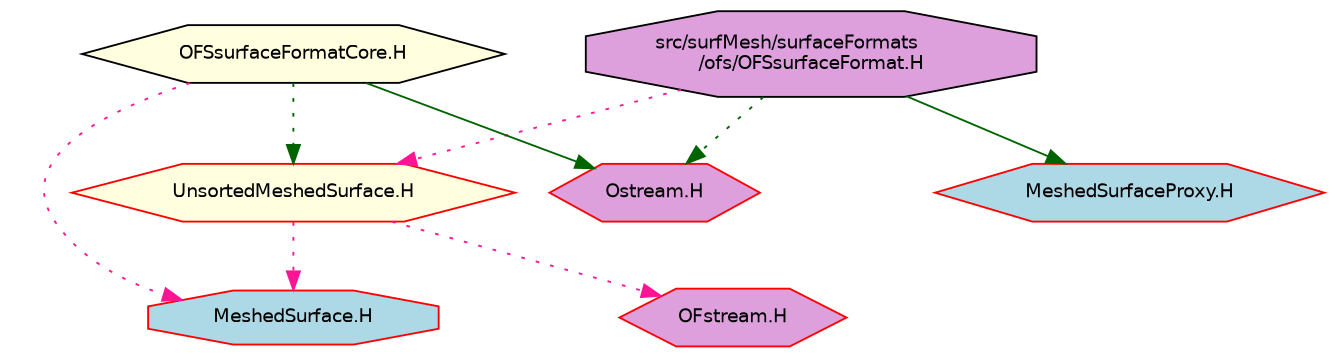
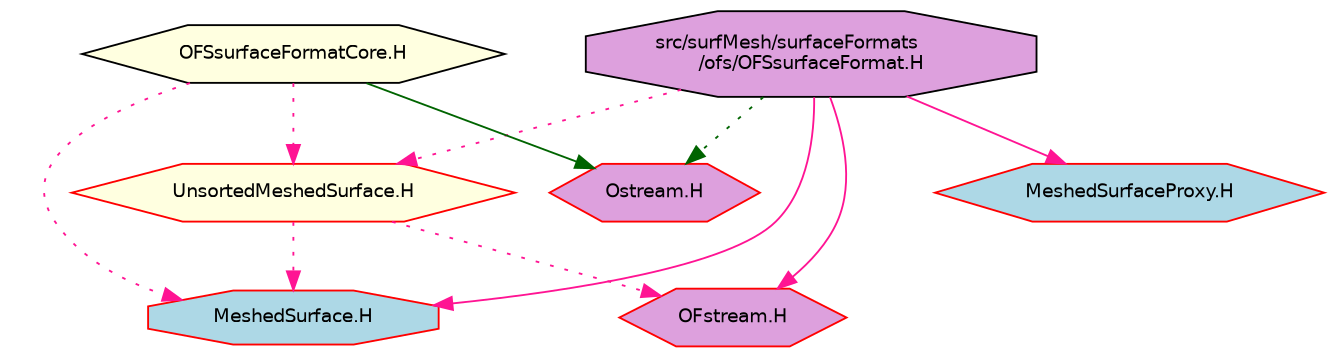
edge "OFSsurfaceFormatCore.H" -> "UnsortedMeshedSurface.H": color darkgreen -> deeppink
edge "src/surfMesh/surfaceFormats /ofs/OFSsurfaceFormat.H" -> "MeshedSurfaceProxy.H": color darkgreen -> deeppink
edge "src/surfMesh/surfaceFormats /ofs/OFSsurfaceFormat.H" -> "OFstream.H": added
edge "src/surfMesh/surfaceFormats /ofs/OFSsurfaceFormat.H" -> "MeshedSurface.H": added
